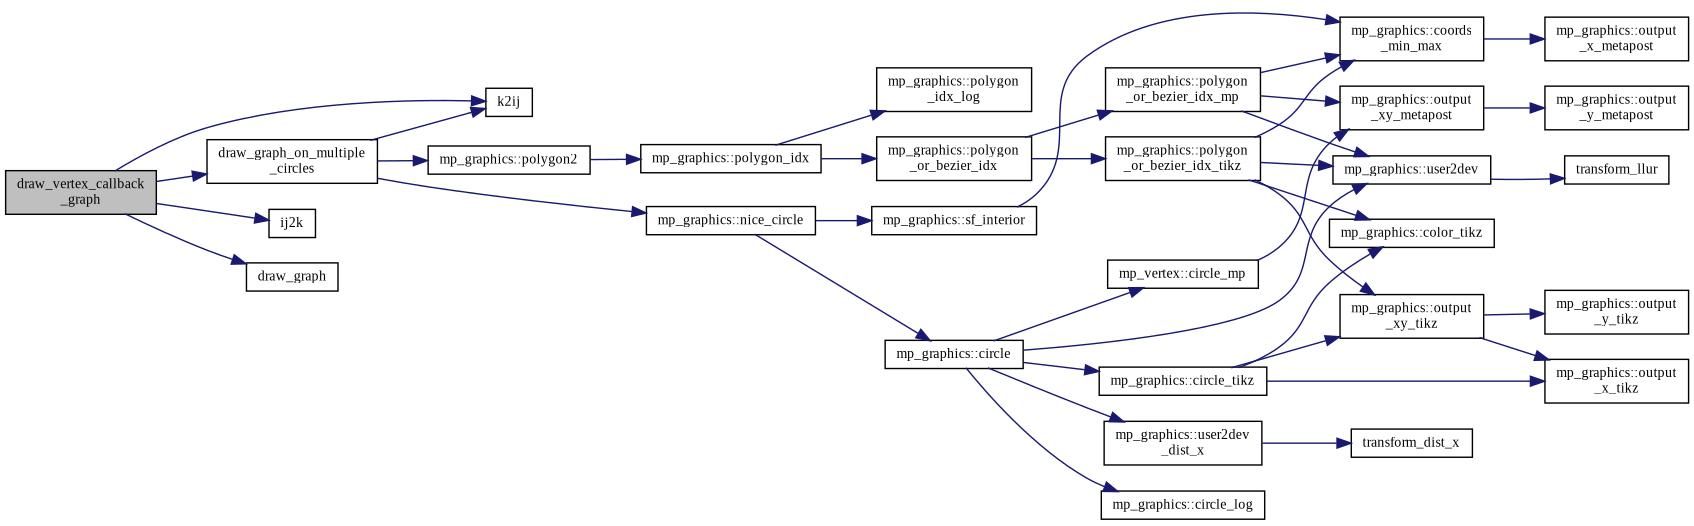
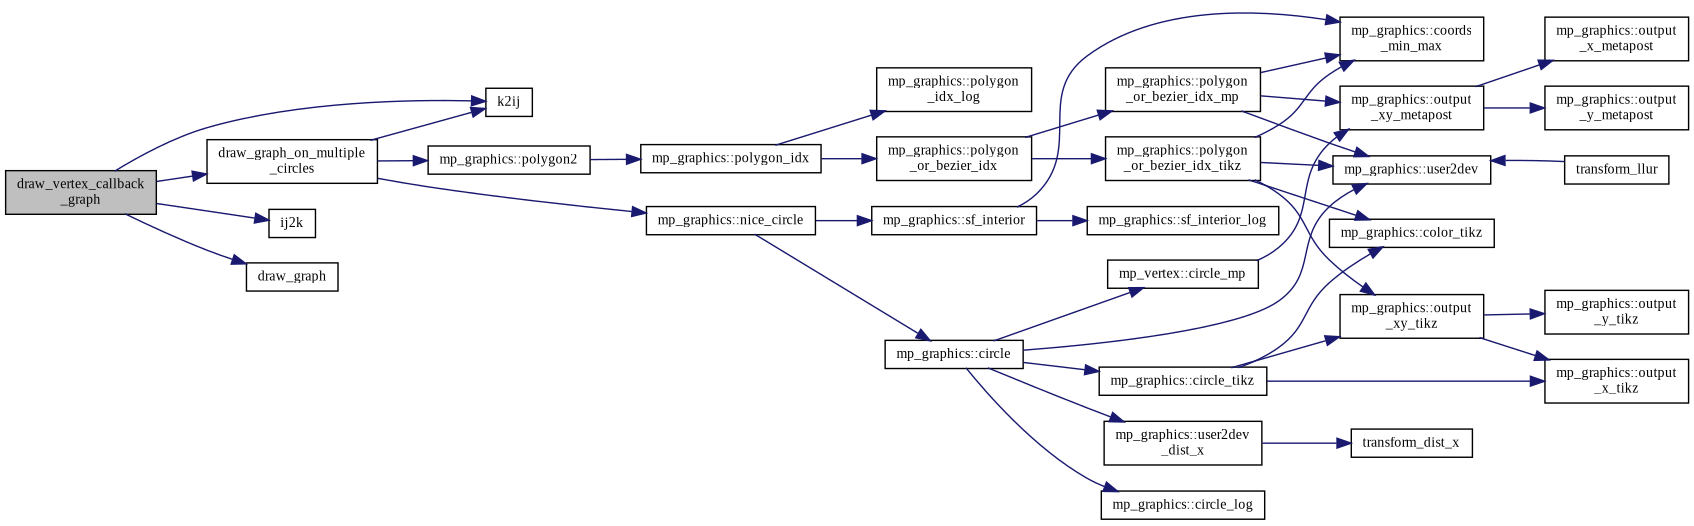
edge "mp_graphics::coords _min_max" -> "mp_graphics::output _x_metapost": now "mp_graphics::output _xy_metapost" -> "mp_graphics::output _x_metapost"
edge "mp_graphics::user2dev" -> "transform_llur": reversed
node "mp_graphics::sf_interior_log": added
